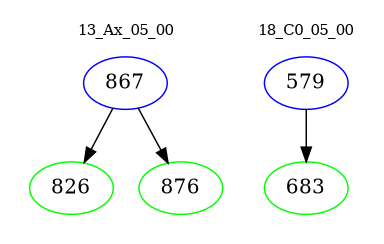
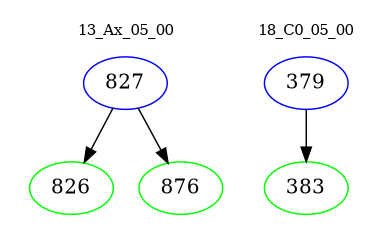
node "867": label "867" -> "827"
node "579": label "579" -> "379"
node "683": label "683" -> "383"
